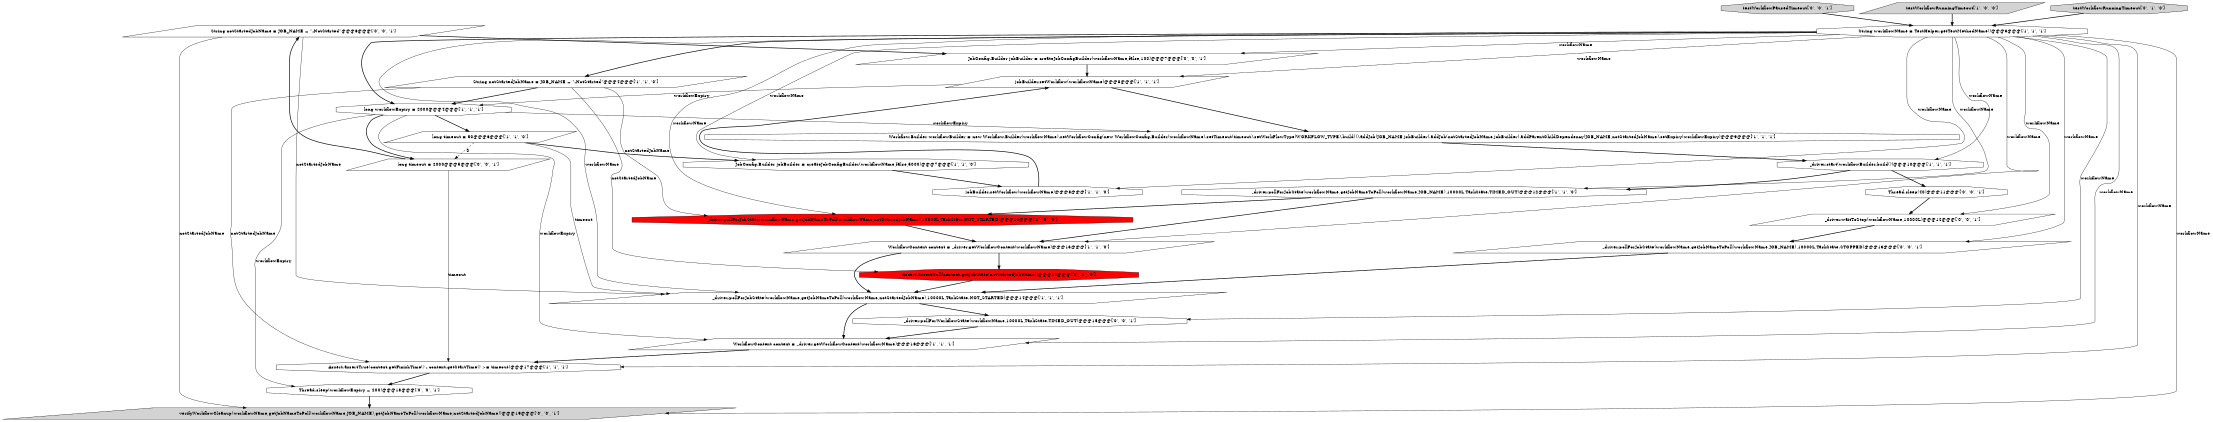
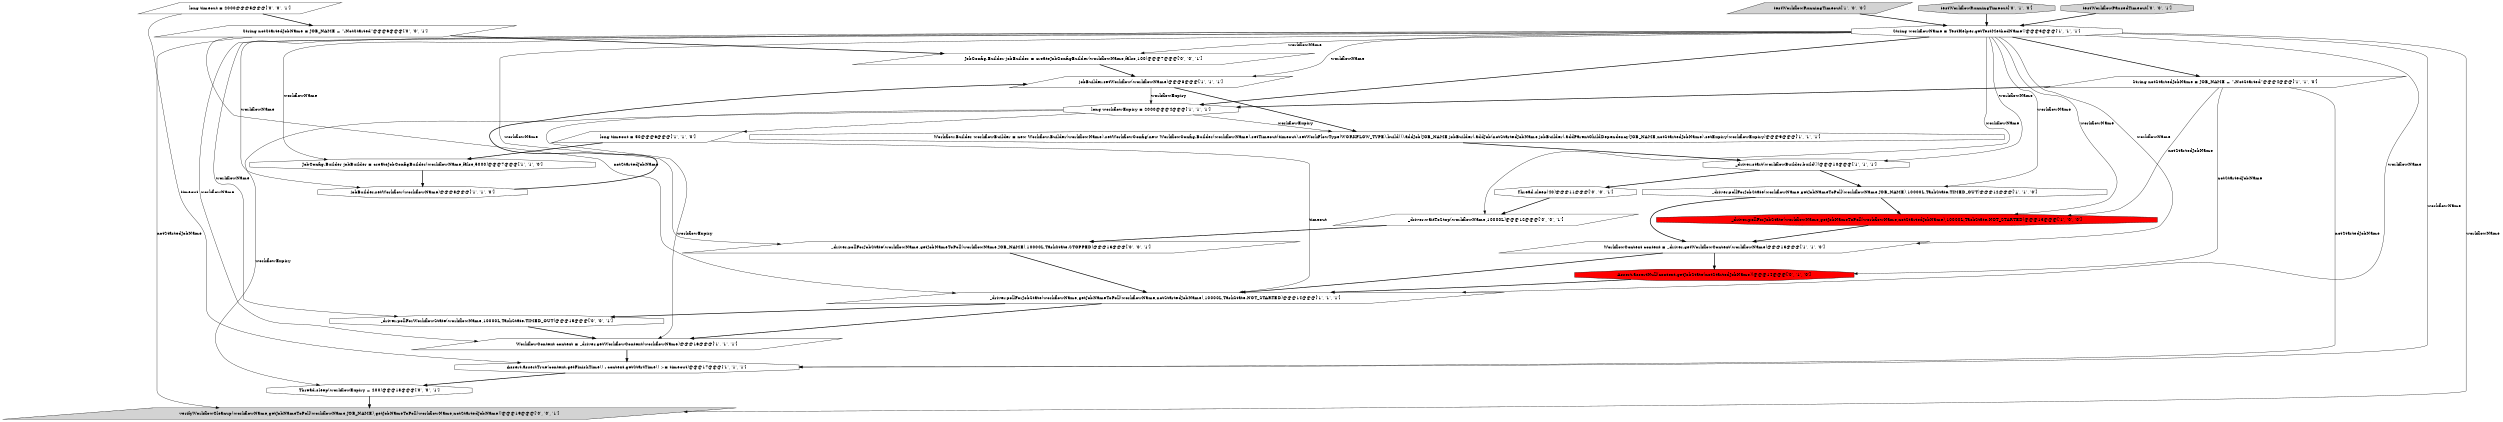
edge "long workflowExpiry = 2000@@@4@@@['1', '1', '1']" -> "long timeout = 50@@@6@@@['1', '1', '0']": style bold -> solid
edge "long workflowExpiry = 2000@@@4@@@['1', '1', '1']" -> "long timeout = 2000@@@5@@@['0', '0', '1']": removed
edge "long timeout = 50@@@6@@@['1', '1', '0']" -> "long timeout = 2000@@@5@@@['0', '0', '1']": removed, label "0"
